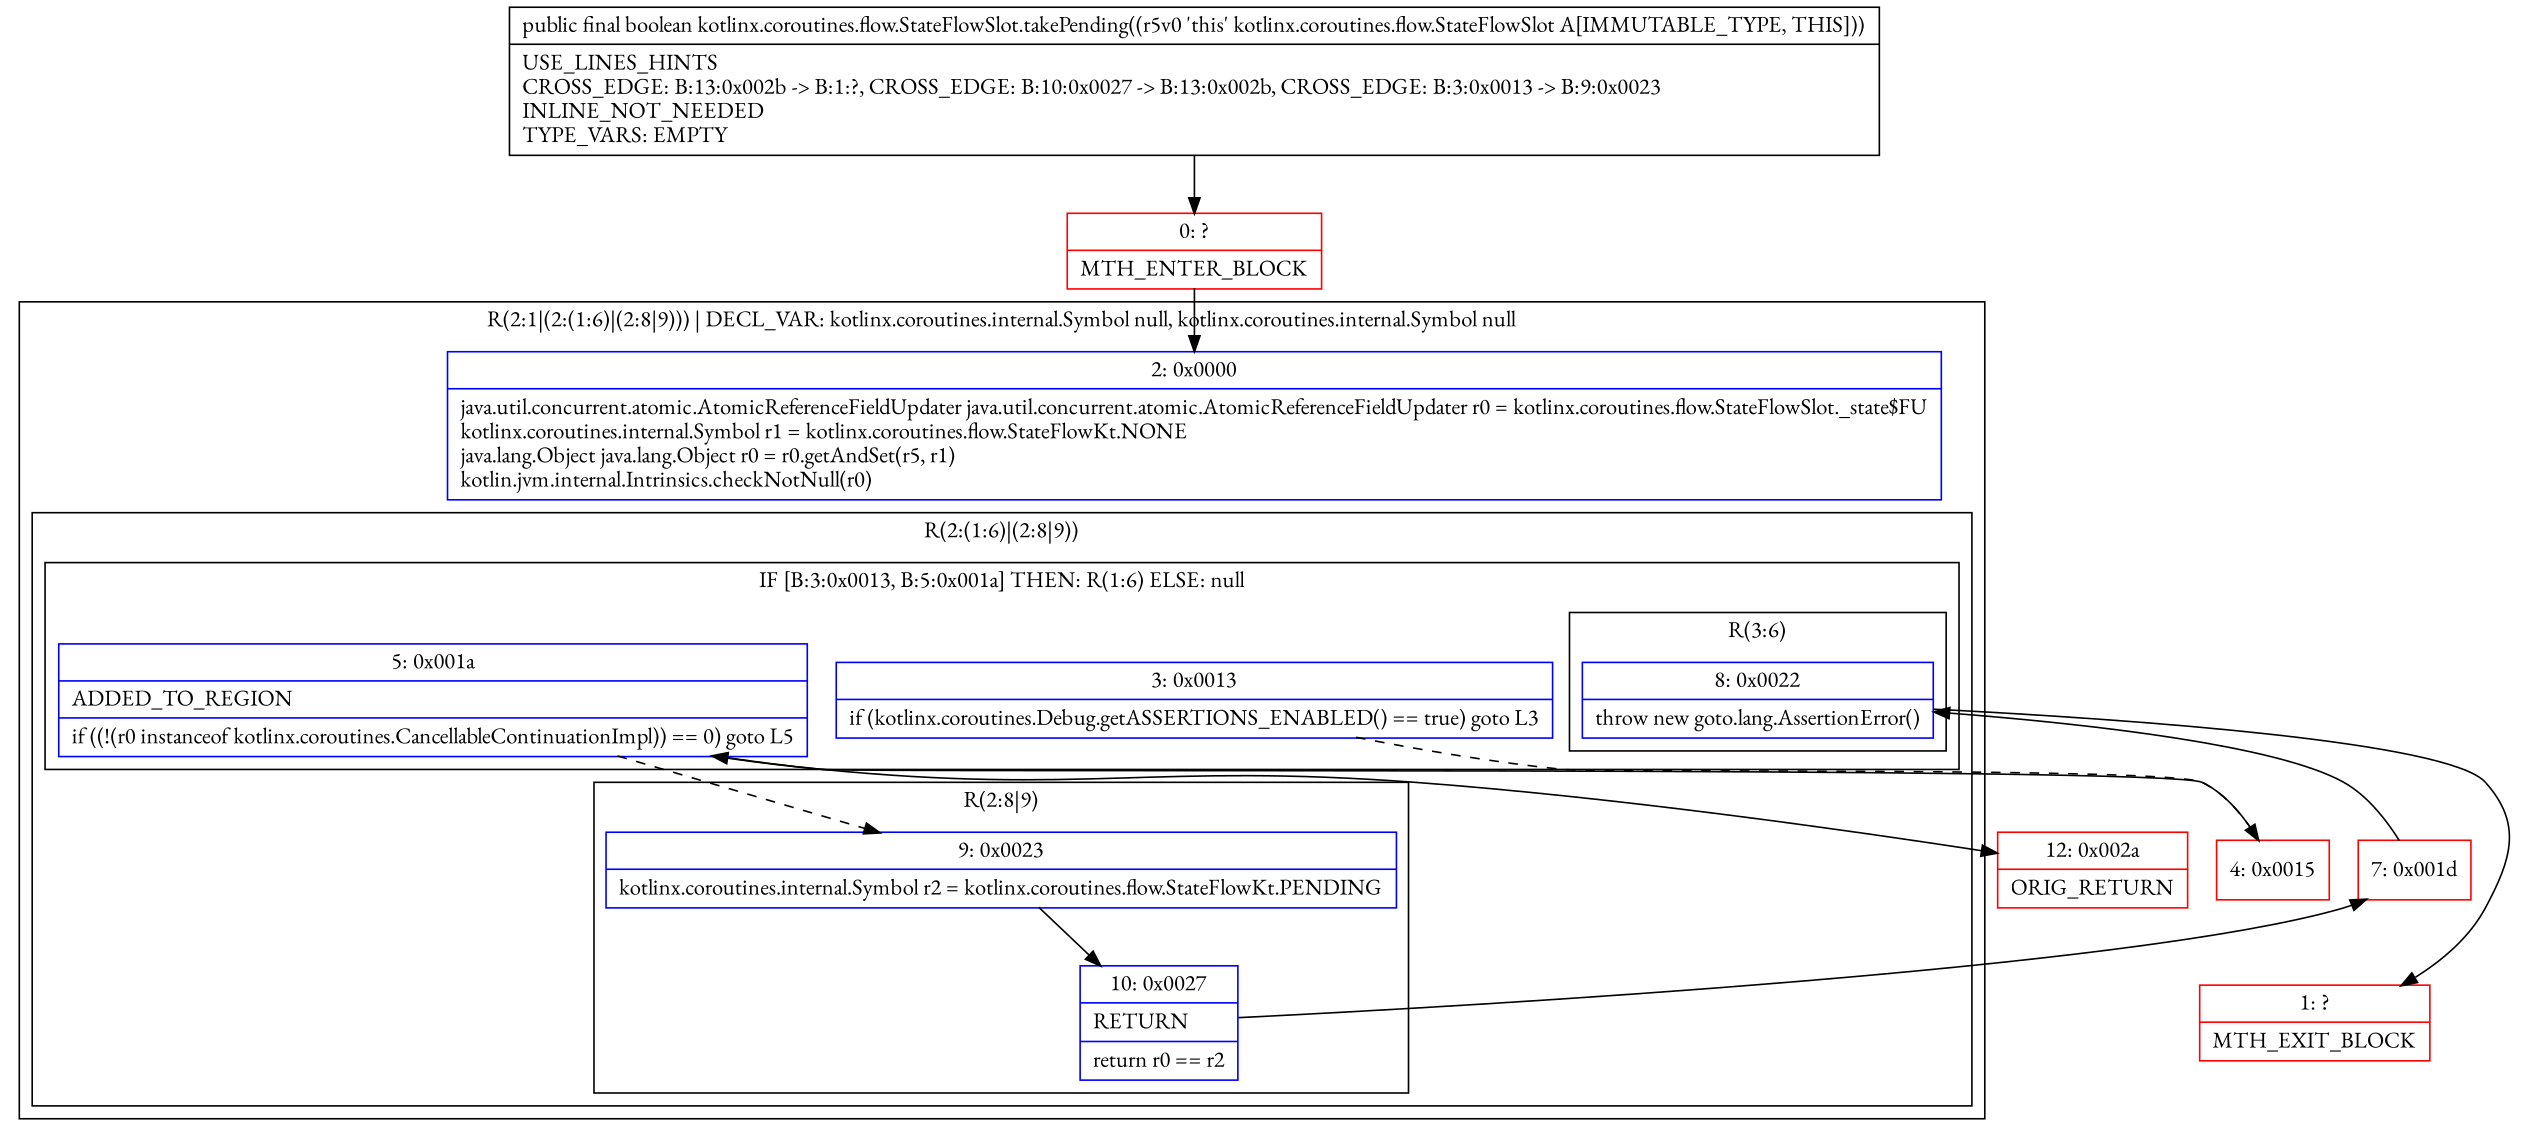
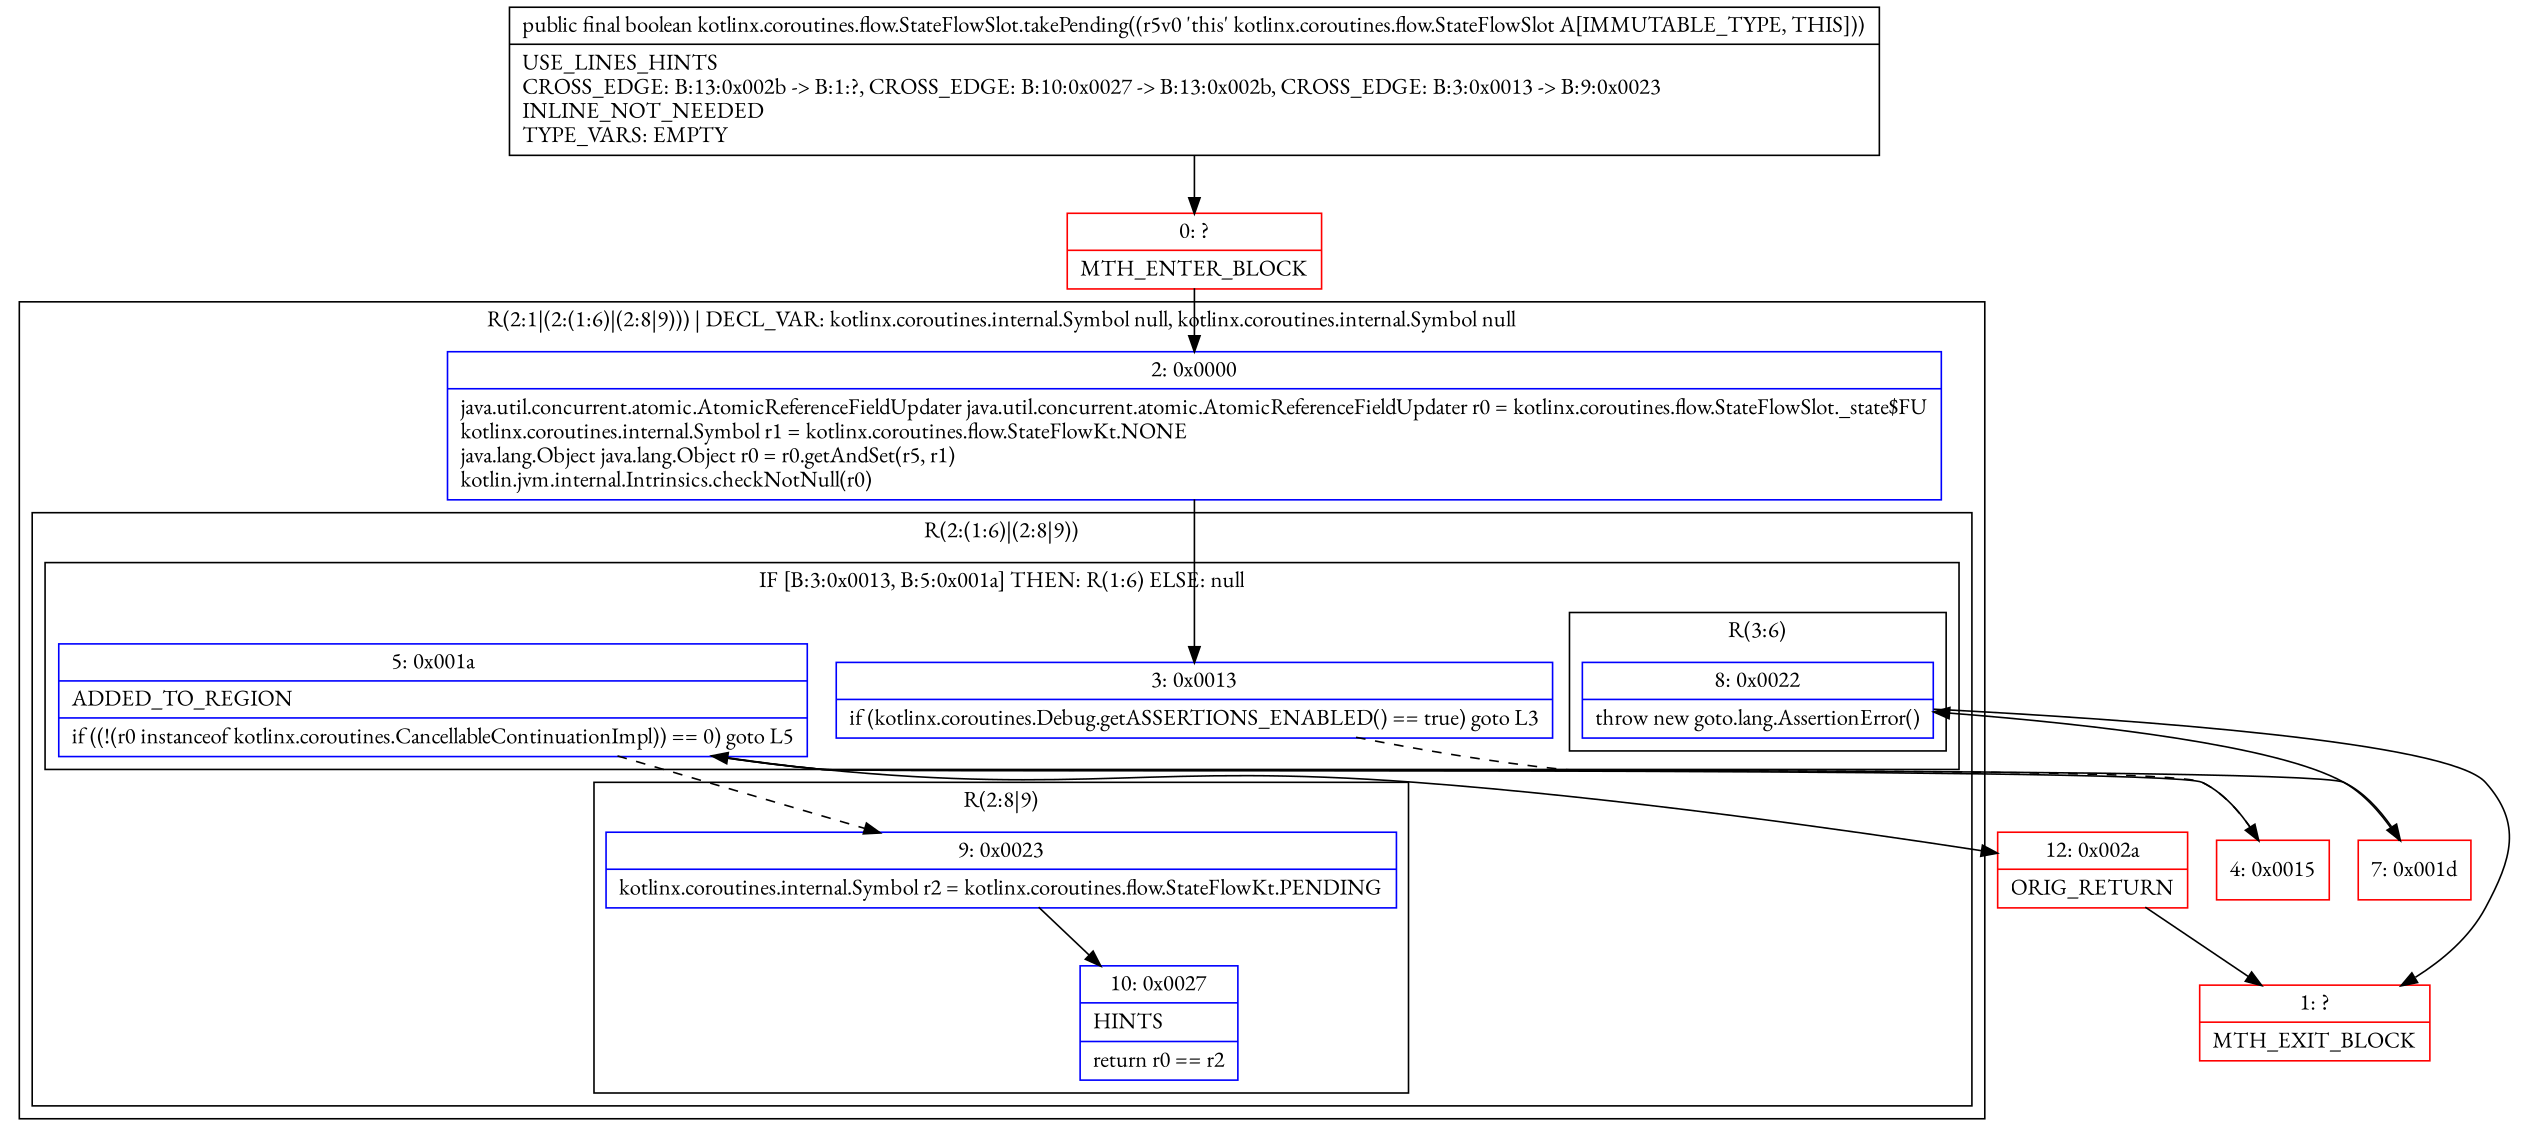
edge "2: 0x0000" -> "3: 0x0013": added
edge "12: 0x002a" -> "1: ?": added
edge "10: 0x0027" -> "7: 0x001d": now "5: 0x001a" -> "7: 0x001d"
node "10: 0x0027": text "RETURN" -> "HINTS"
